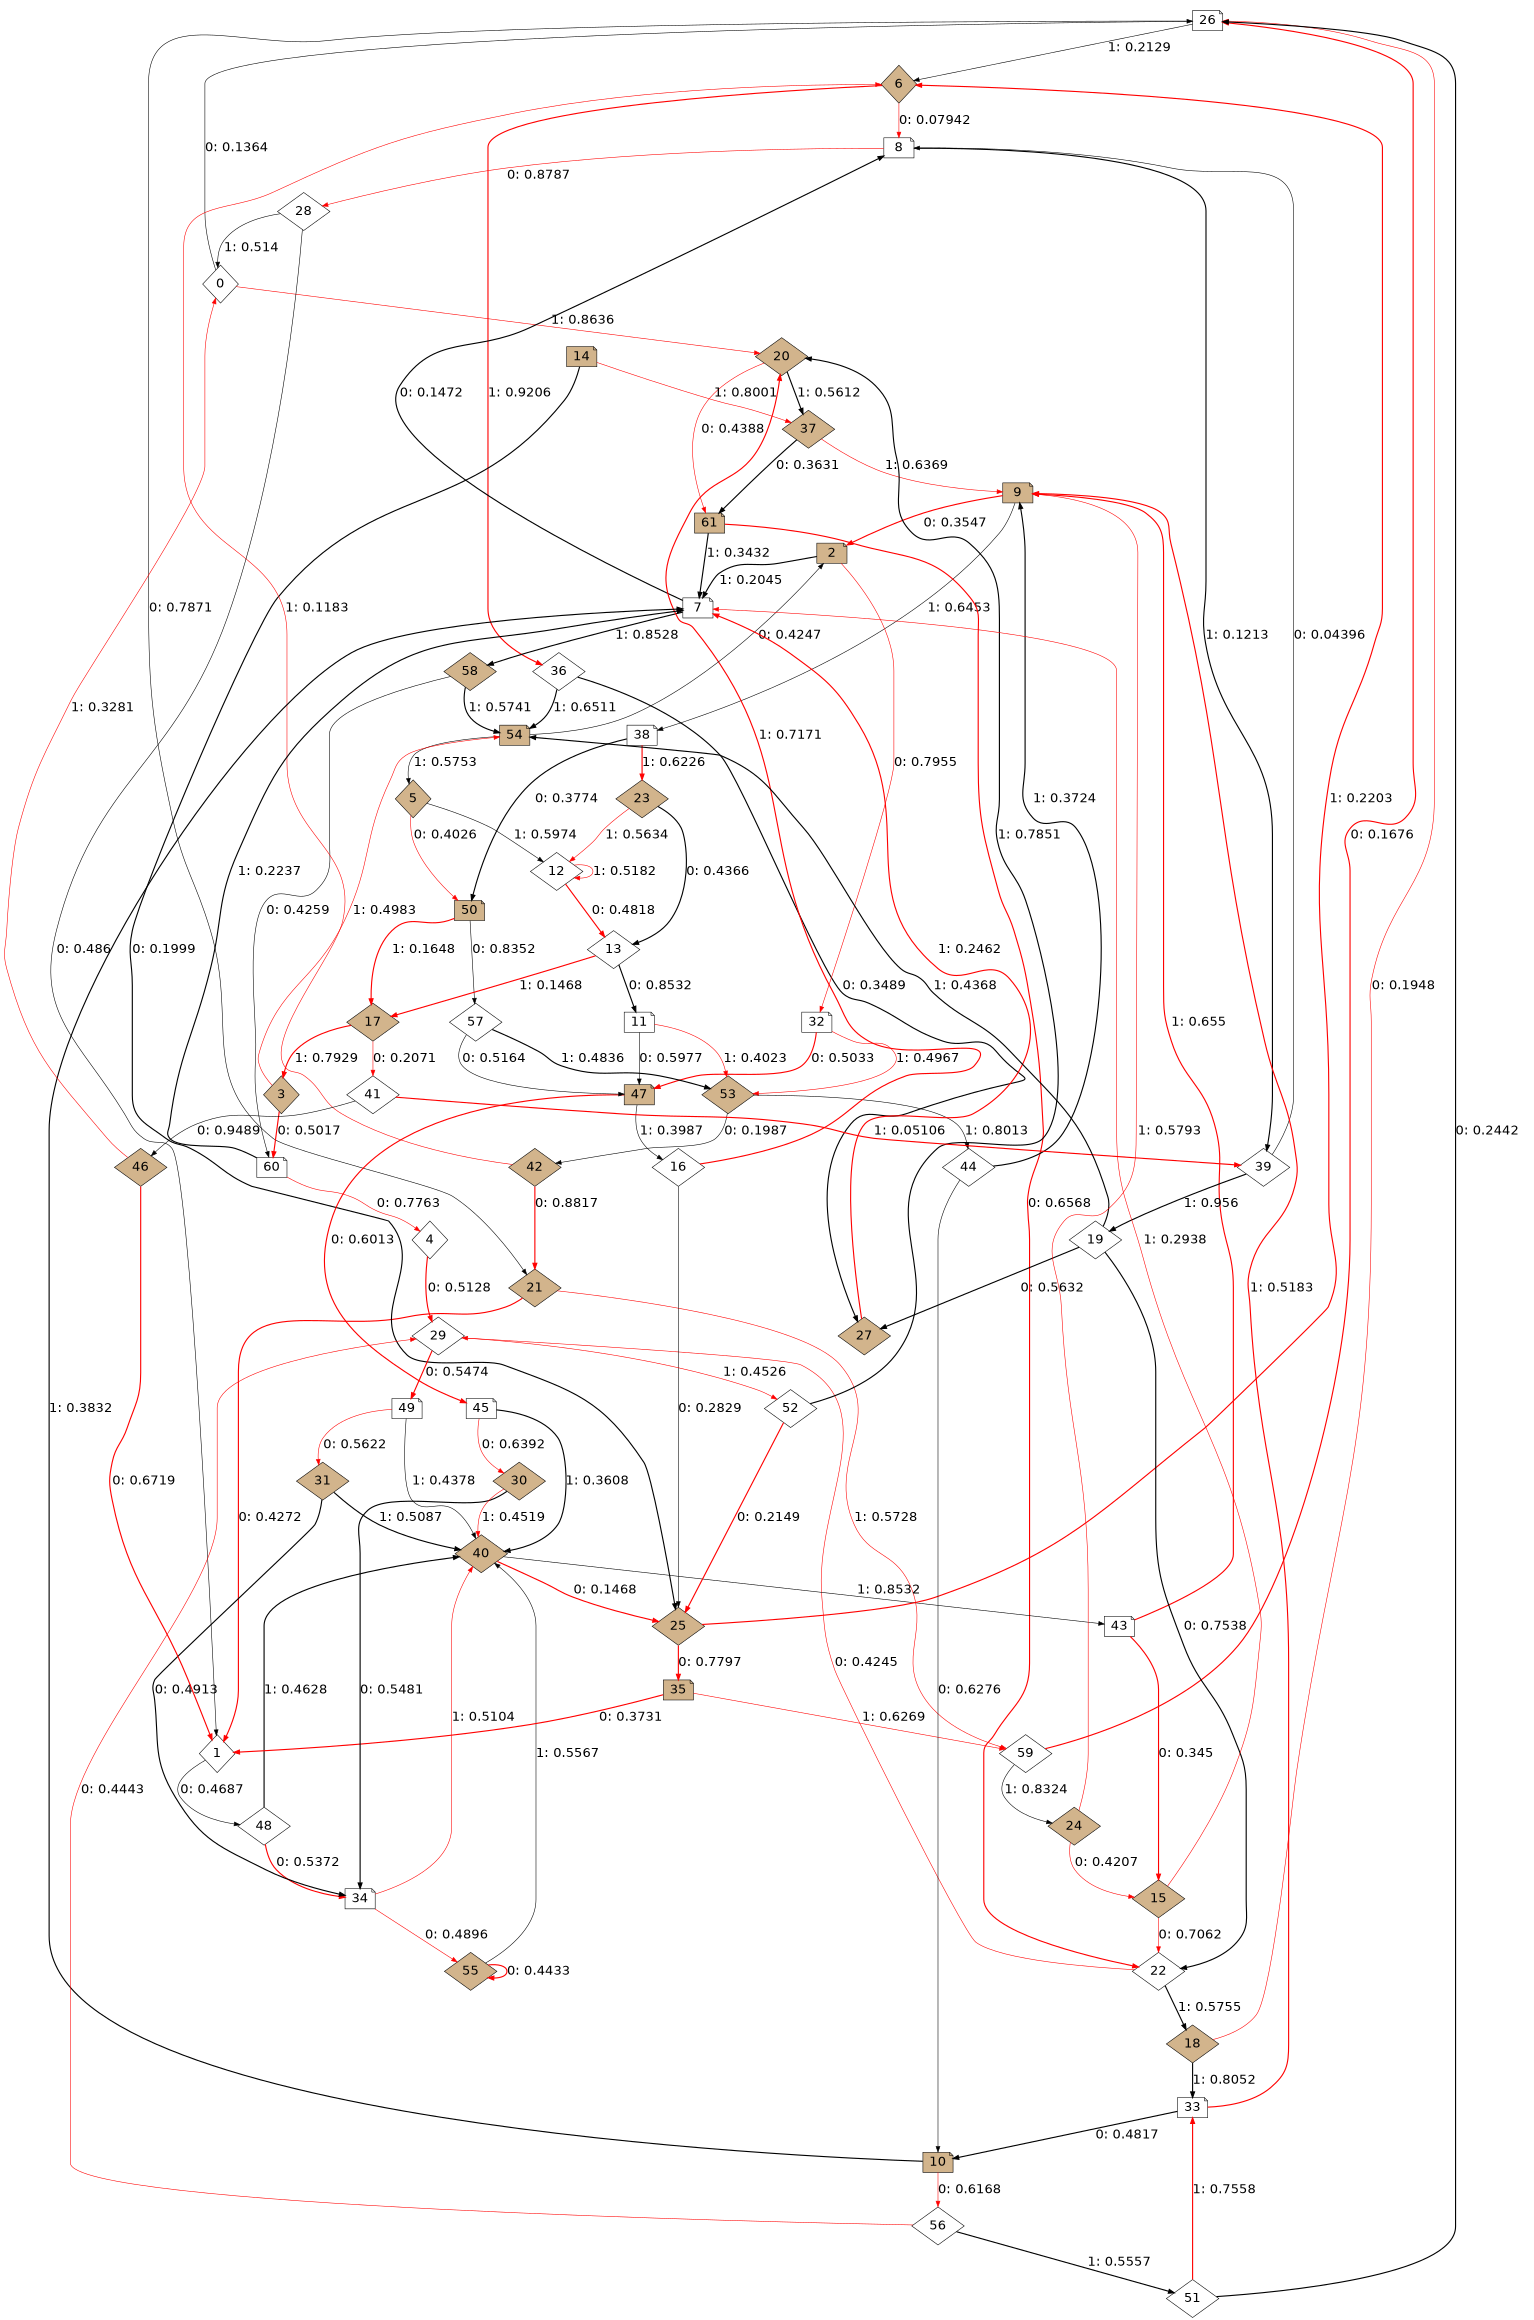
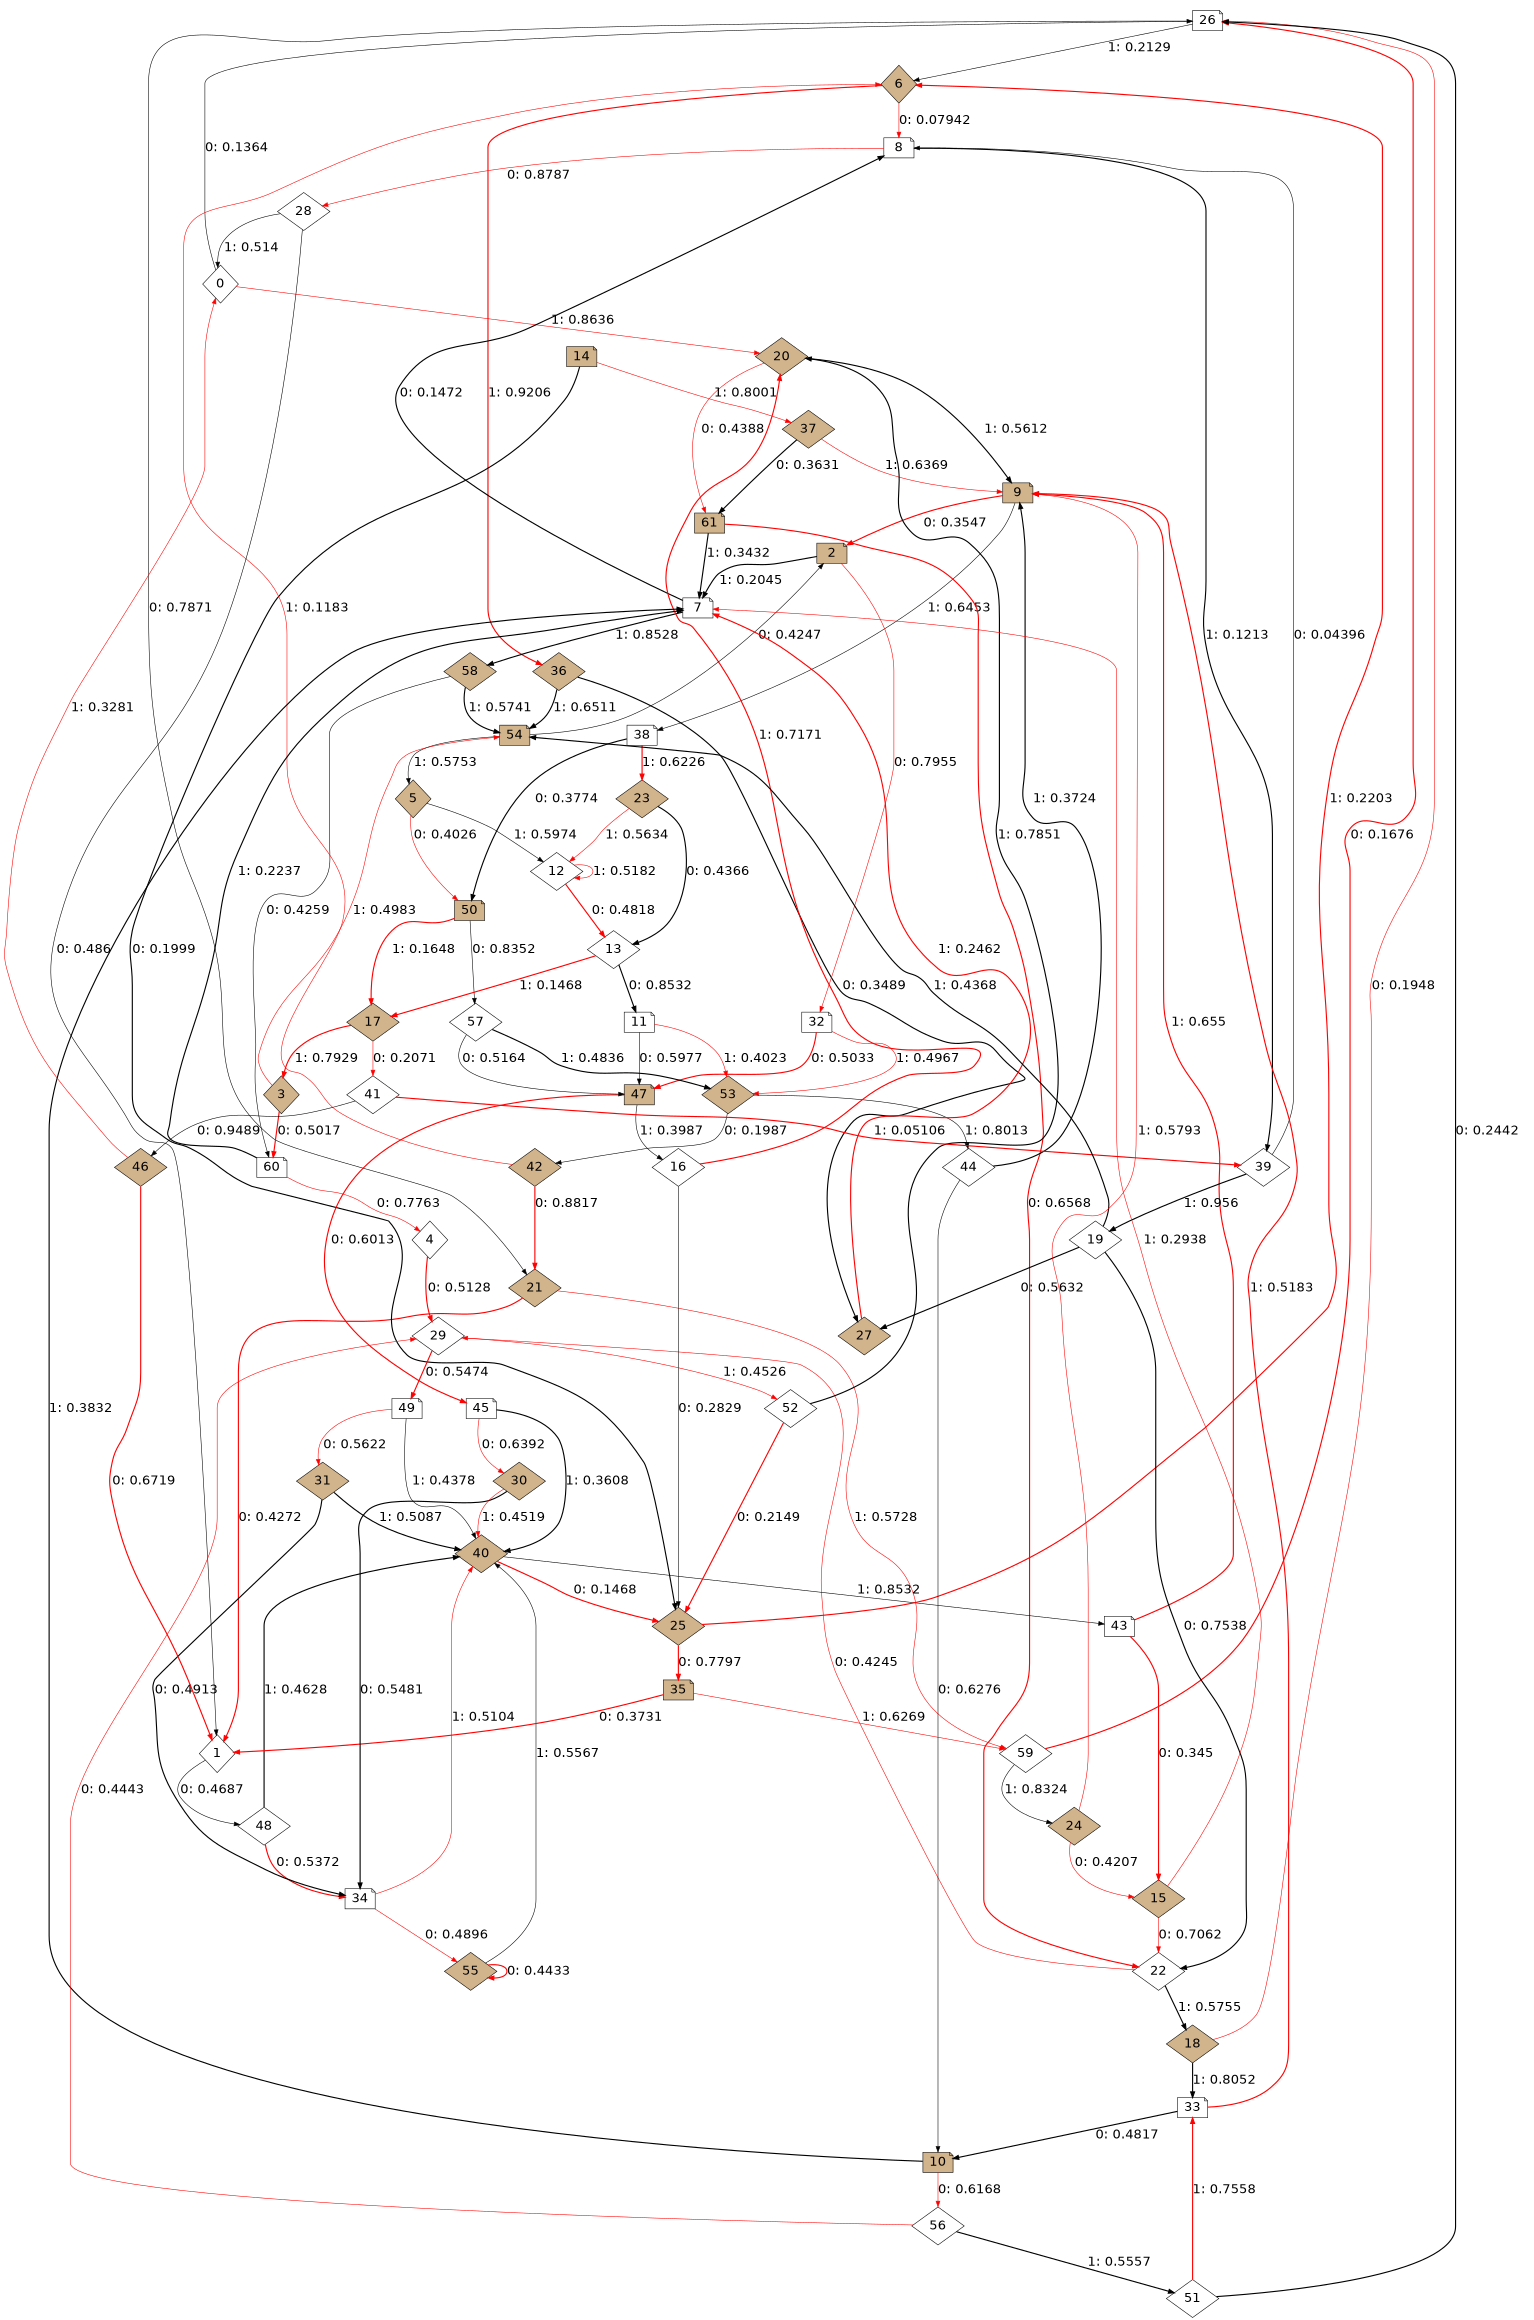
edge "20" -> "37": now "20" -> "9"
node "36": fillcolor white -> tan
